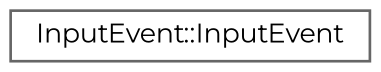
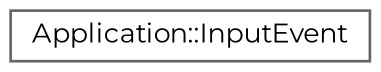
node "InputEvent::InputEvent": label "InputEvent::InputEvent" -> "Application::InputEvent"
